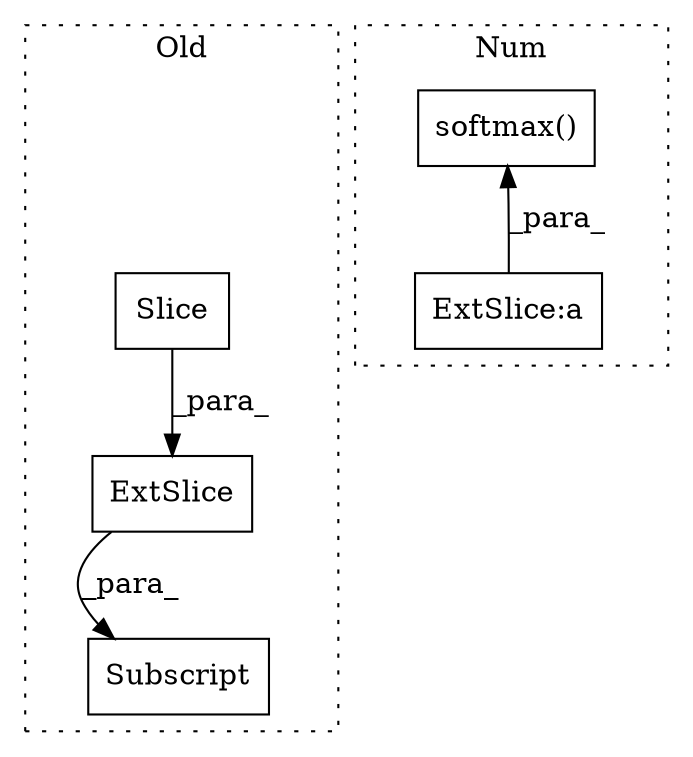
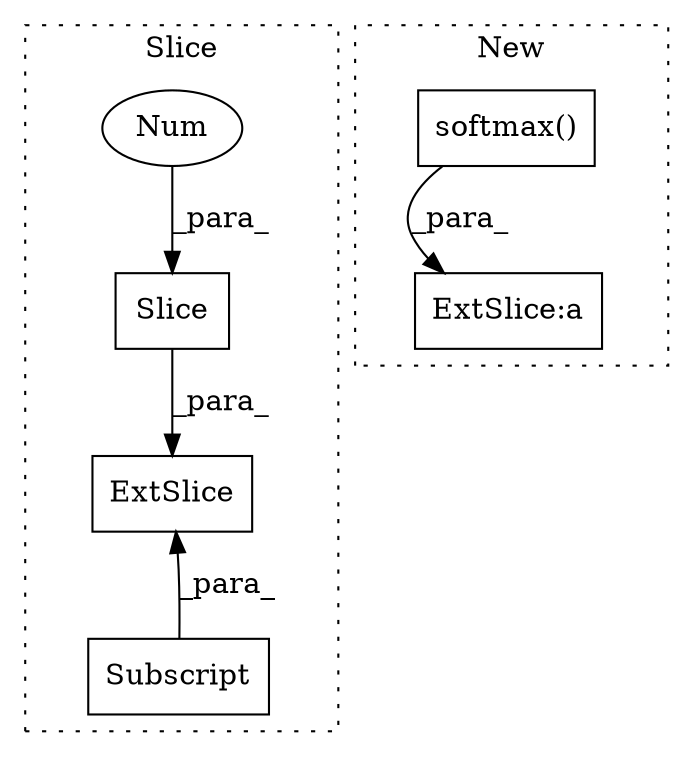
cluster "Old": label "Old" -> "Slice"
cluster "Num": label "Num" -> "New"
node "Num": added
edge "ExtSlice:a" -> "softmax()": reversed
edge "ExtSlice" -> "Subscript": reversed
